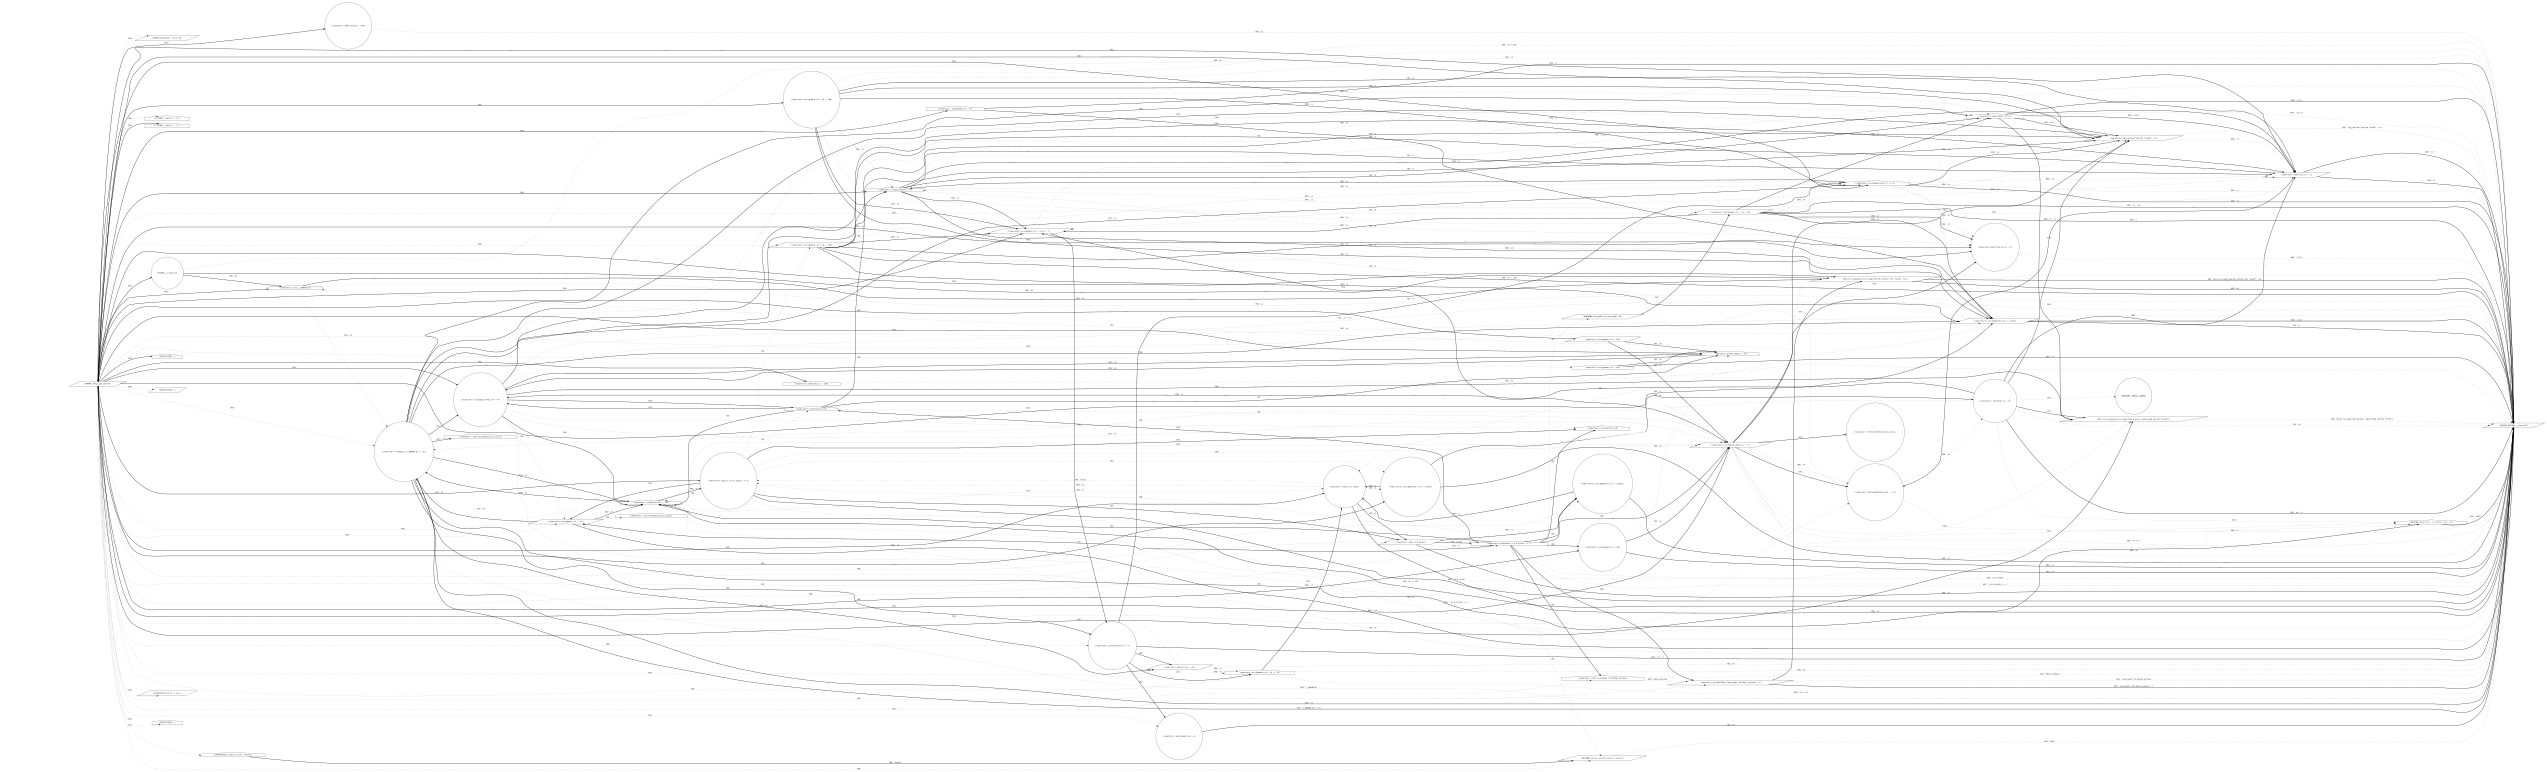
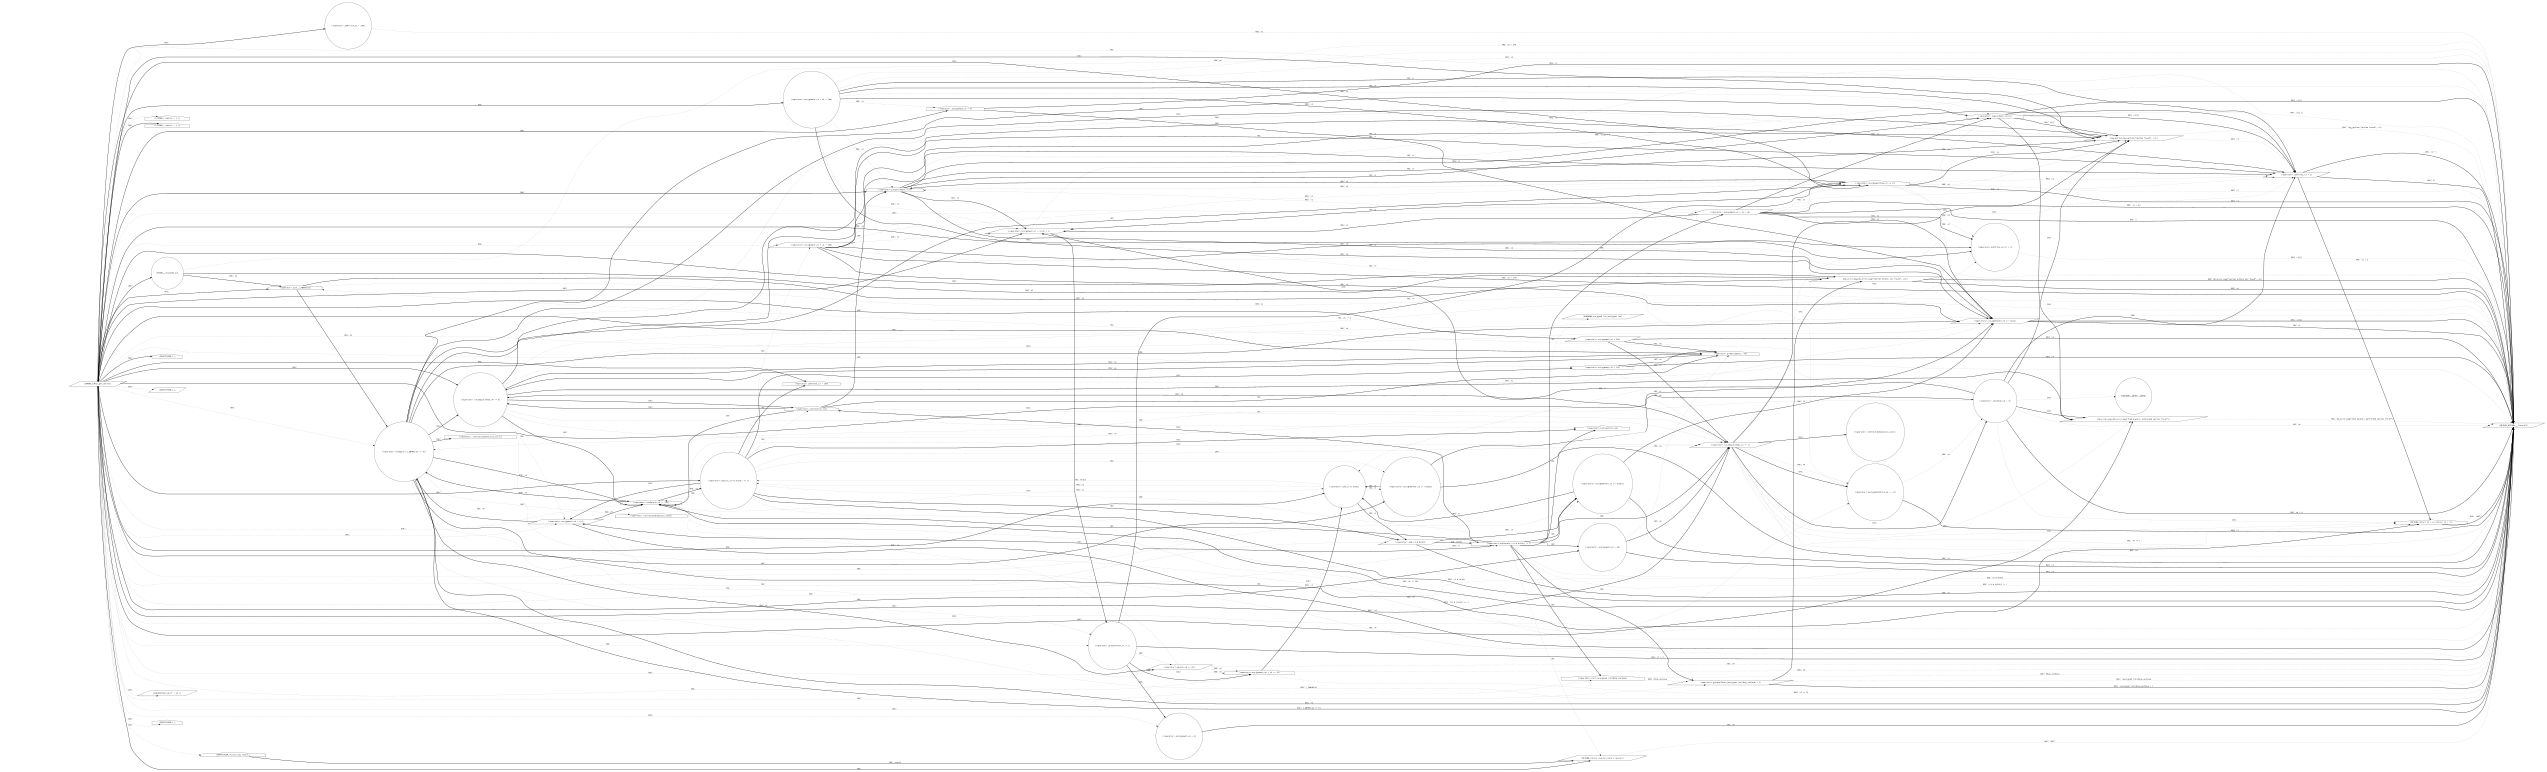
node "(PARAM,unsigned __int8 *a1)": removed
edge "(DWORD,udhcp_get_option)" -> "(<operator>.addition,v2 + 2)": style bold -> dotted
edge "(<operator>.assignment,v2 = a1 + 108)" -> "(<operator>.logicalNot,!v2[1])": removed, label "DDG: v2"
edge "(<operator>.assignmentPlus,v2 += v7)" -> "(<operator>.assignment,v7 = v2[1] + 2)": style dotted -> bold
edge "(<operator>.assignment,v2 = a1 + 240)" -> "(<operator>.assignment,v7 = v2[1] + 2)": style bold -> dotted
edge "(<operator>.notEquals,(_DWORD)a2 != v6)" -> "(<operator>.assignmentPlus,v2 += v7)": label "DDG: v6" -> "CDG: "
edge "(<operator>.assignment,v2 = a1 + 240)" -> "(<operator>.addition,v2[1] + 2)": now "(<operator>.assignment,v2 = a1 + 240)" -> "(<operator>.assignment,v3 = 0)"
edge "(<operator>.preIncrement,++v2)" -> "(<operator>.addition,v2[1] + 2)": removed, label "DDG: v2"
edge "(<operator>.assignment,v2 = a1 + 108)" -> "(<operator>.assignment,v7 = v2[1] + 2)": style bold -> dotted
edge "(<operator>.addition,v2 + 2)" -> "(<operator>.assignmentMinus,v4 -= v7)": now "(<operator>.addition,v2 + 2)" -> "(RETURN,return v2 + 8;,return v2 + 2;)"
edge "(UNKNOWN,unsigned int,unsigned int)" -> "(<operator>.assignment,v2 = a1 + 44)": now "(<operator>.notEquals,(v3 & 0x202) != 2)" -> "(<operator>.assignment,v2 = a1 + 44)"
node "(PARAM,__int64 a2)": label "(PARAM,__int64 a2)" -> "(PARAM,__found64 a2)"
edge "(<operator>.lessEqualsThan,v4 <= 1)" -> "(<operator>.addition,v2[1] + 2)": style bold -> dotted
edge "(<operator>.cast,(_DWORD)a2)" -> "(<operator>.notEquals,(_DWORD)a2 != v6)": style dotted -> bold
edge "(<operator>.equals,(v3 & 0x101) == 1)" -> "(<operator>.assignment,v4 = 128)": added, label "CDG:"
edge "(<operators>.assignmentOr,v3 |= 0x202u)" -> "(<operators>.assignmentOr,v3 |= v2[2])": added, label "DDG: v3"
edge "(<operator>.equals,(v3 & 0x101) == 1)" -> "(<operator>.addition,a1 + 108)": added, label "CDG:"
edge "(DWORD,udhcp_get_option)" -> "(<operator>.equals,(v3 & 0x101) == 1)": label "DDG: v3" -> "DDG: "
edge "(<operator>.assignment,v6 = *v2)" -> "(<operator>.indirectIndexAccess,v2[2])": now "(<operator>.notEquals,(_DWORD)a2 != v6)" -> "(<operator>.indirectIndexAccess,v2[2])"
edge "(<operator>.lessEqualsThan,v4 <= 1)" -> "(<operator>.lessThan,v4 < 0)": added, label "CDG:"
edge "(<operator>.assignmentMinus,v4 -= v7)" -> "(METHOD_RETURN,__fastcall)": style dotted -> bold
edge "(<operator>.notEquals,(_DWORD)a2 != v6)" -> "(<operator>.greaterThan,v7 > 2)": style bold -> dotted
edge "(<operator>.and,v3 & 0x101)" -> "(METHOD_RETURN,__fastcall)": now "(<operator>.assignment,v4 = 388)" -> "(METHOD_RETURN,__fastcall)"
edge "(<operator>.greaterThan,v7 > 2)" -> "(<operator>.equals,v6 == 52)": style bold -> dotted
node "(IDENTIFIER,result,return result;)": label "(IDENTIFIER,result,return result;)" -> "(IDENTIFIER,result,log result;)"
edge "(DWORD,udhcp_get_option)" -> "(RETURN,return result;,return result;)": style dotted -> bold
